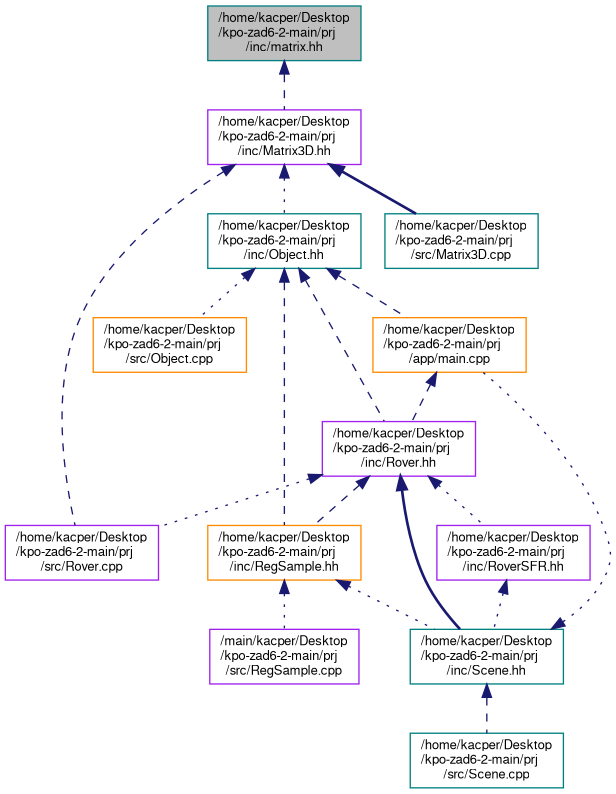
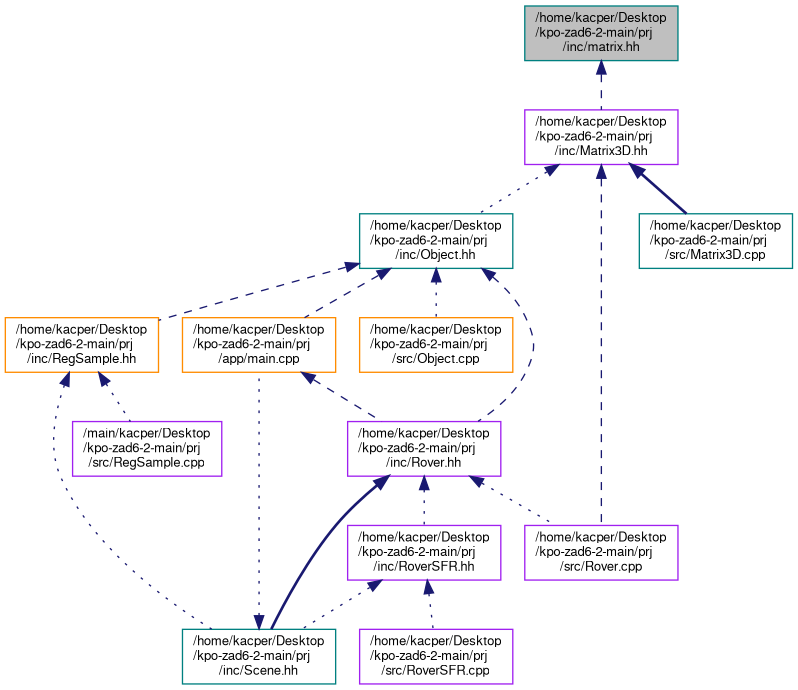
edge "/home/kacper/Desktop /kpo-zad6-2-main/prj /inc/RegSample.hh" -> "/home/kacper/Desktop /kpo-zad6-2-main/prj /inc/Rover.hh": removed
node "/home/kacper/Desktop /kpo-zad6-2-main/prj /src/RoverSFR.cpp": added
node "/home/kacper/Desktop /kpo-zad6-2-main/prj /src/Scene.cpp": removed
